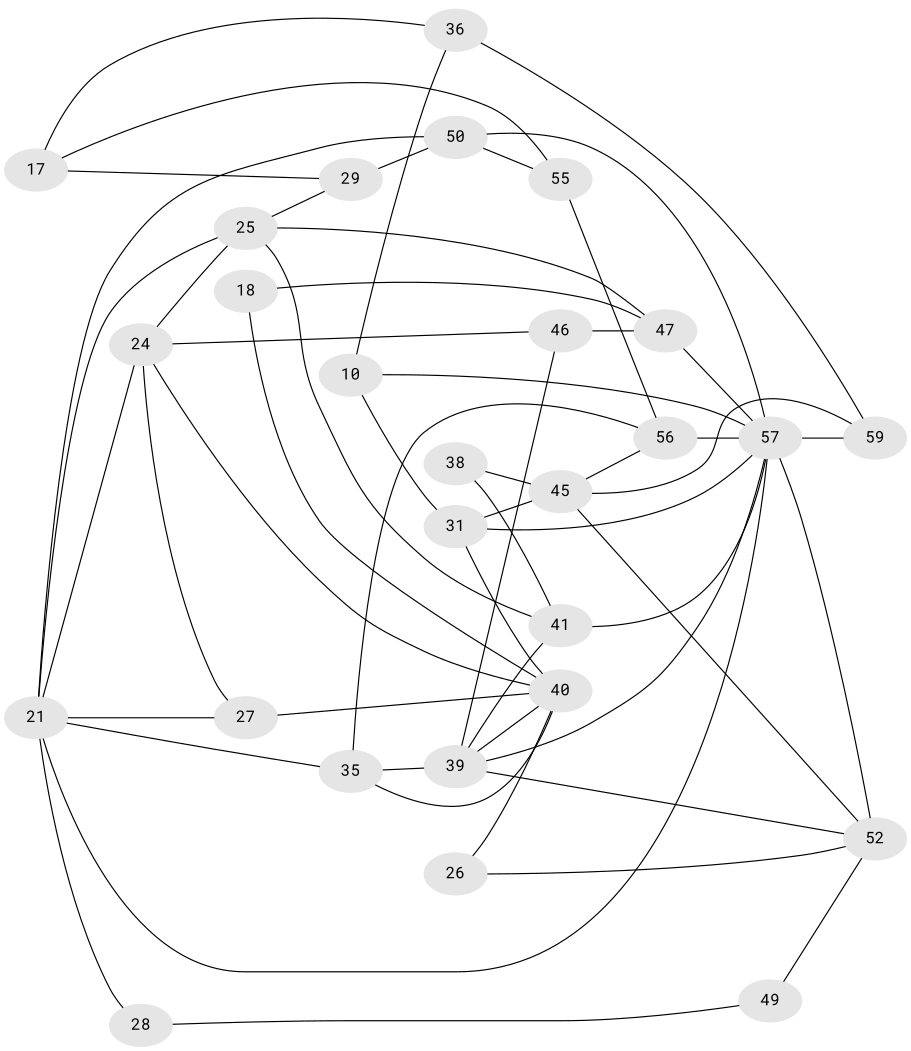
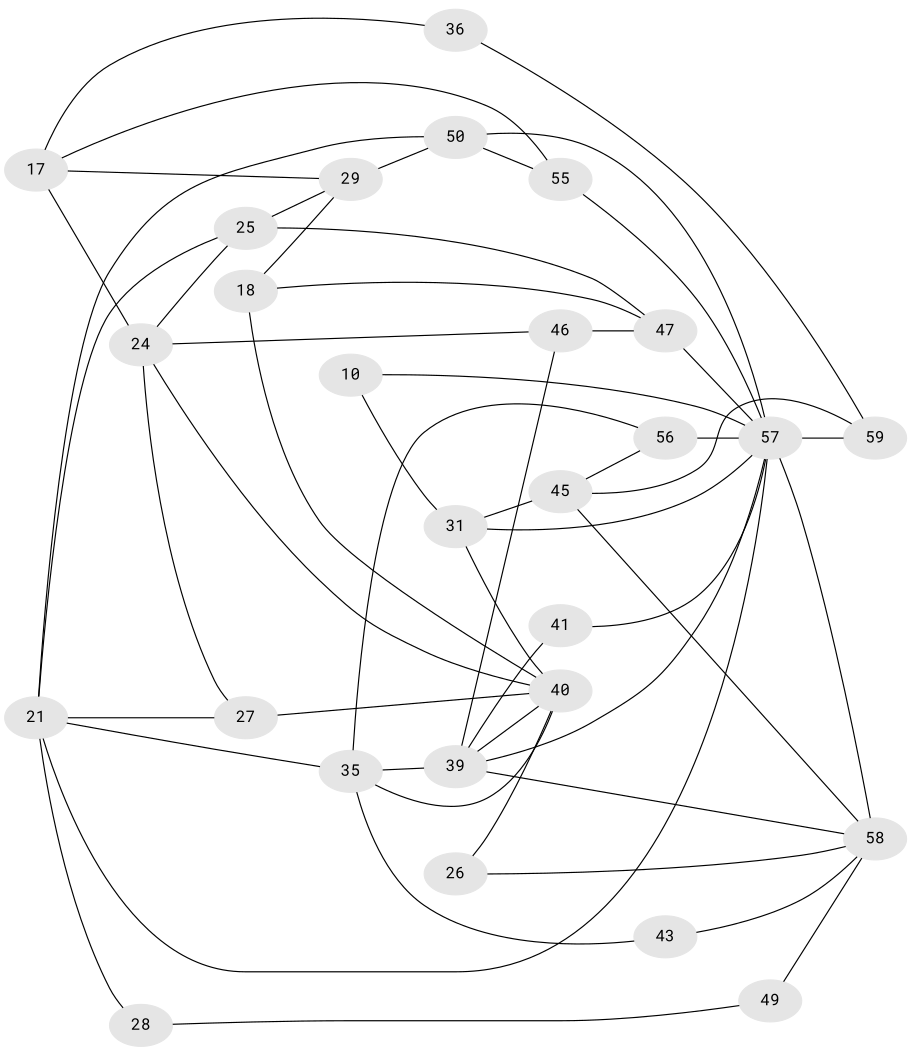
edge "36" -- "10": removed
edge "29" -- "18": added
edge "55" -- "56": now "55" -- "57"
node "38": removed
edge "25" -- "41": removed
edge "24" -- "21": now "24" -- "17"
node "52": label "52" -> "58"
node "43": added
